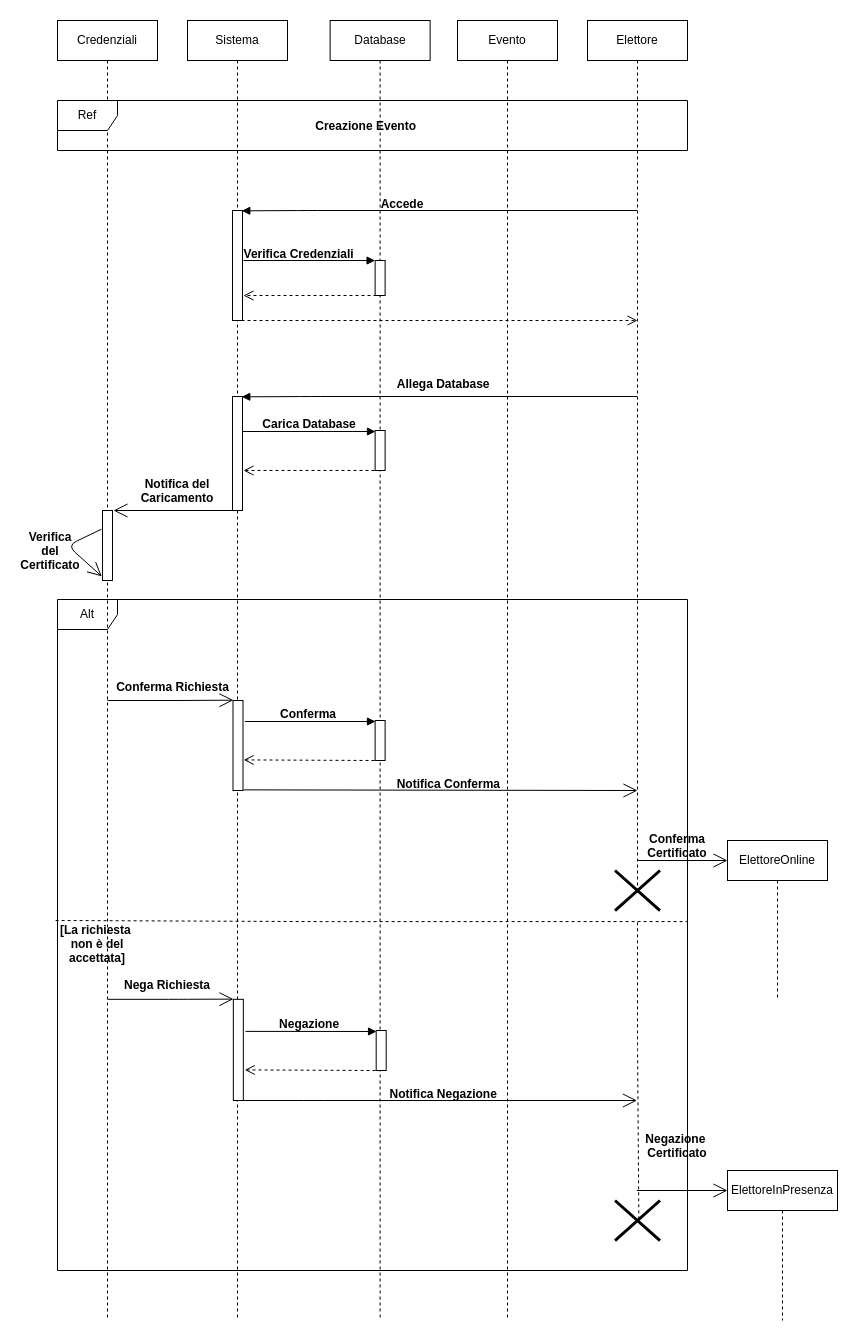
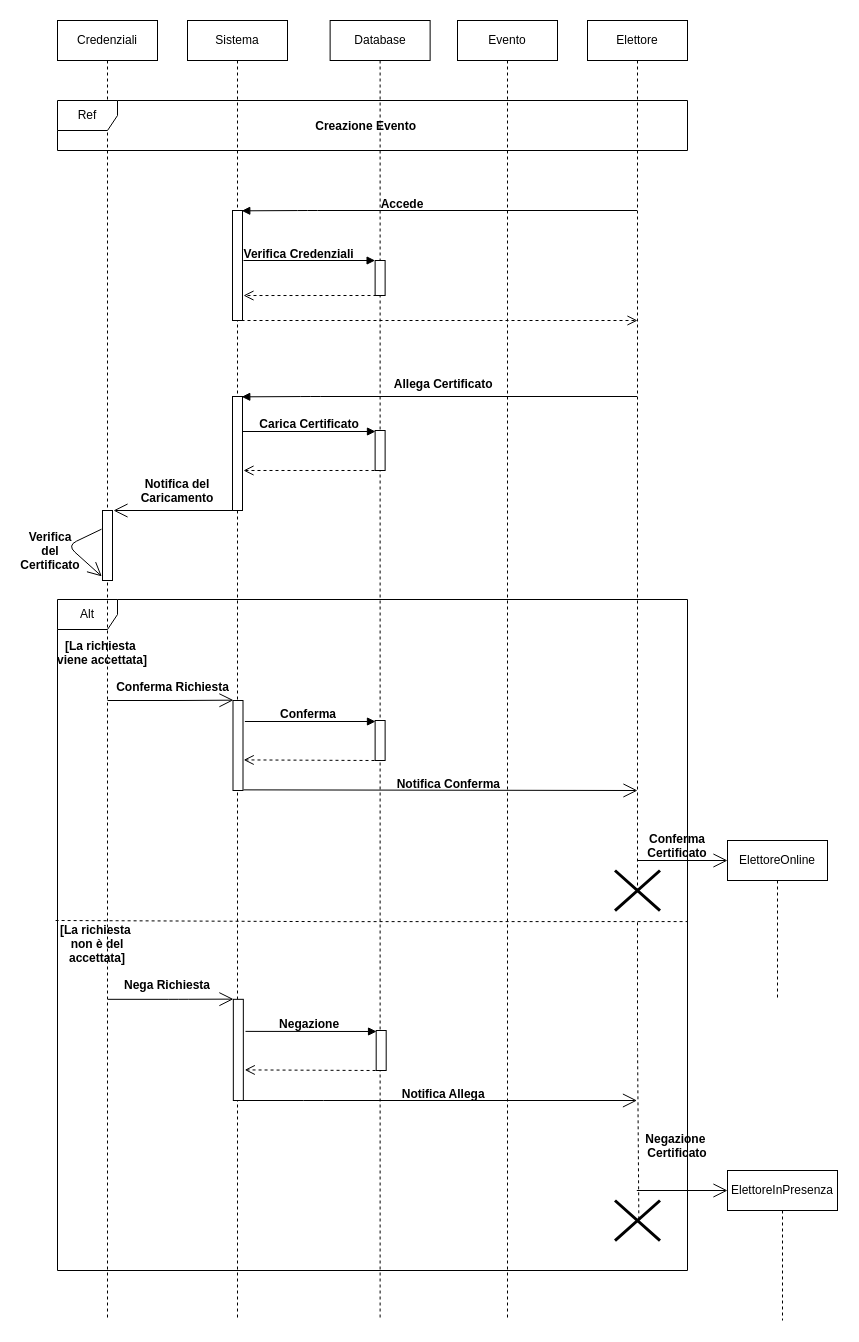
node "Allega Database": label "Allega Database" -> "Allega Certificato"
node "Carica Database": label "Carica Database" -> "Carica Certificato"
node "[La richiesta viene accettata]": added
node "Notifica Negazione": label "Notifica Negazione" -> "Notifica Allega"
